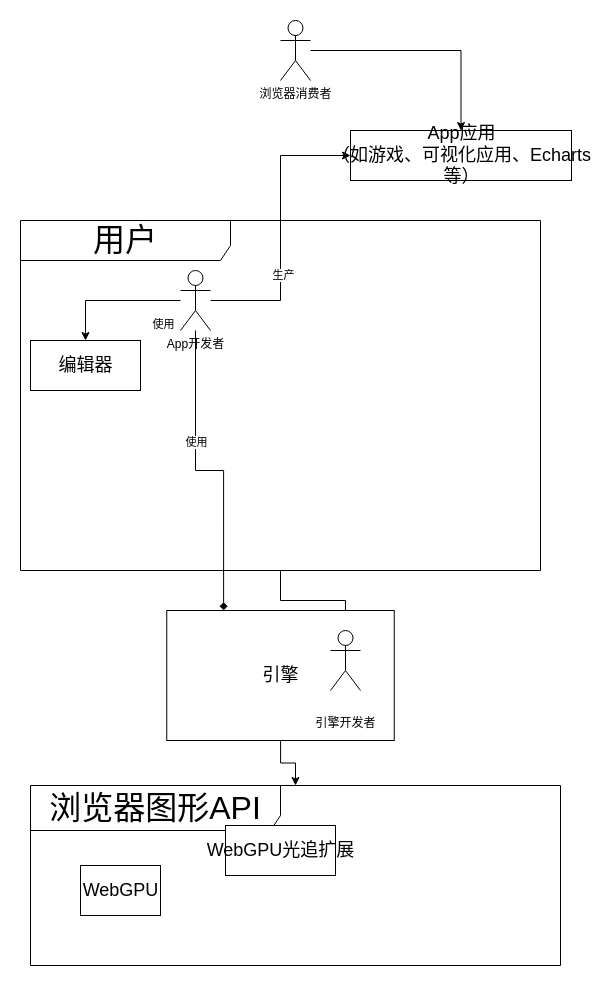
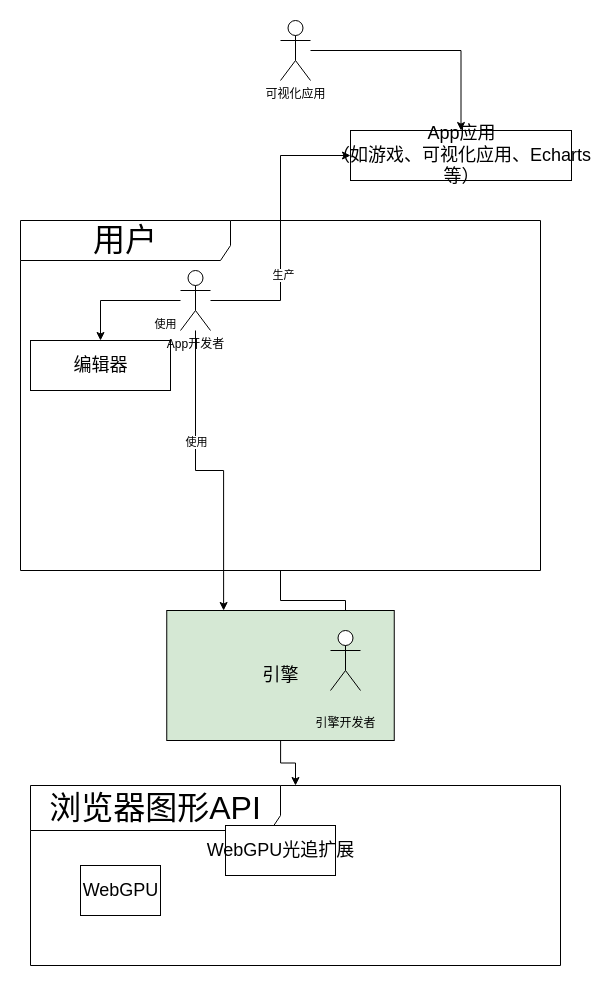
node "浏览器消费者": label "浏览器消费者" -> "可视化应用"
node "编辑器": size 110x50 -> 140x50
edge "App开发者" -> "引擎": arrowhead diamond -> classic
node "引擎": fillcolor #ffffff -> #d5e8d4
